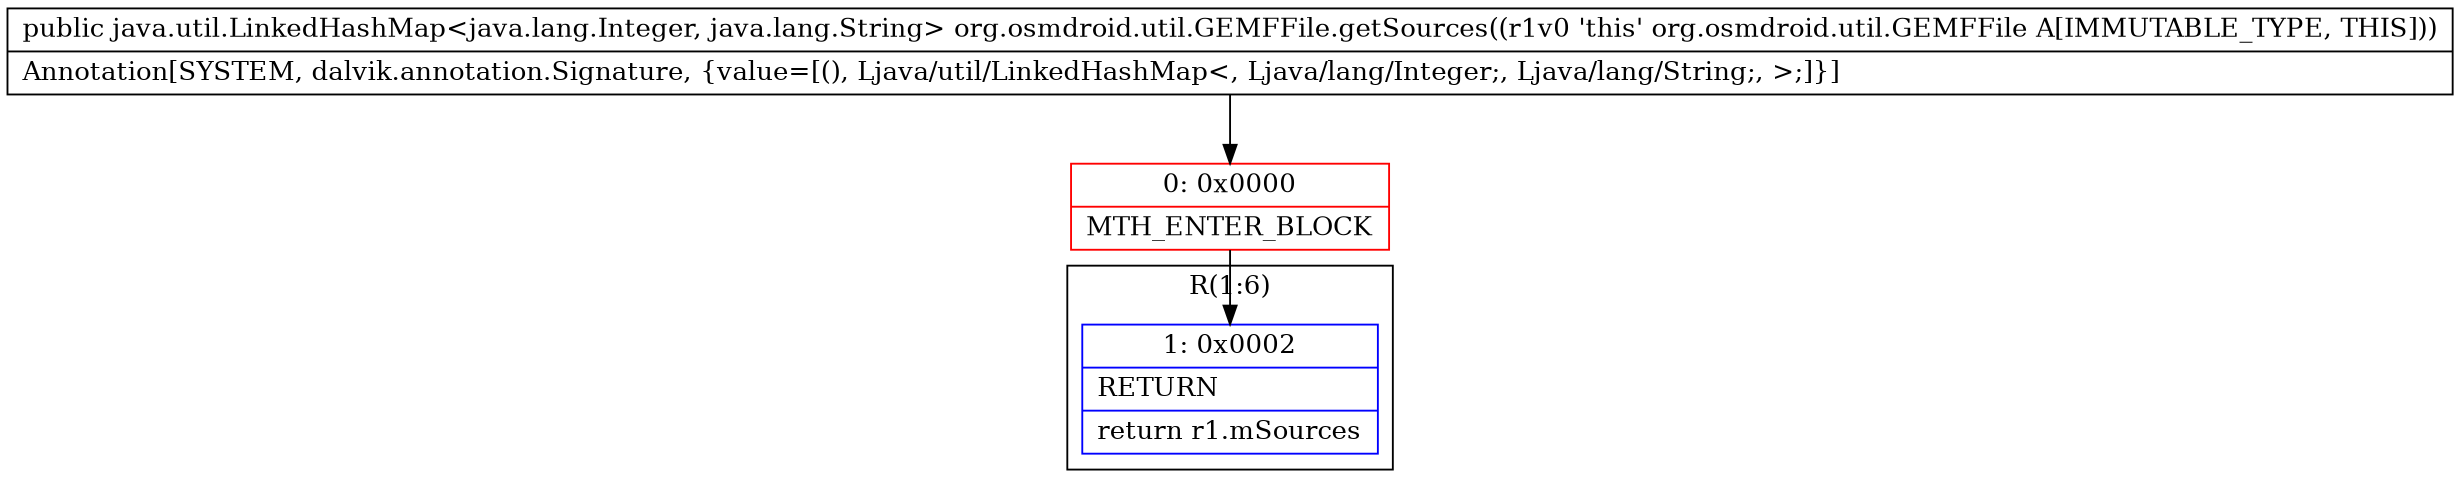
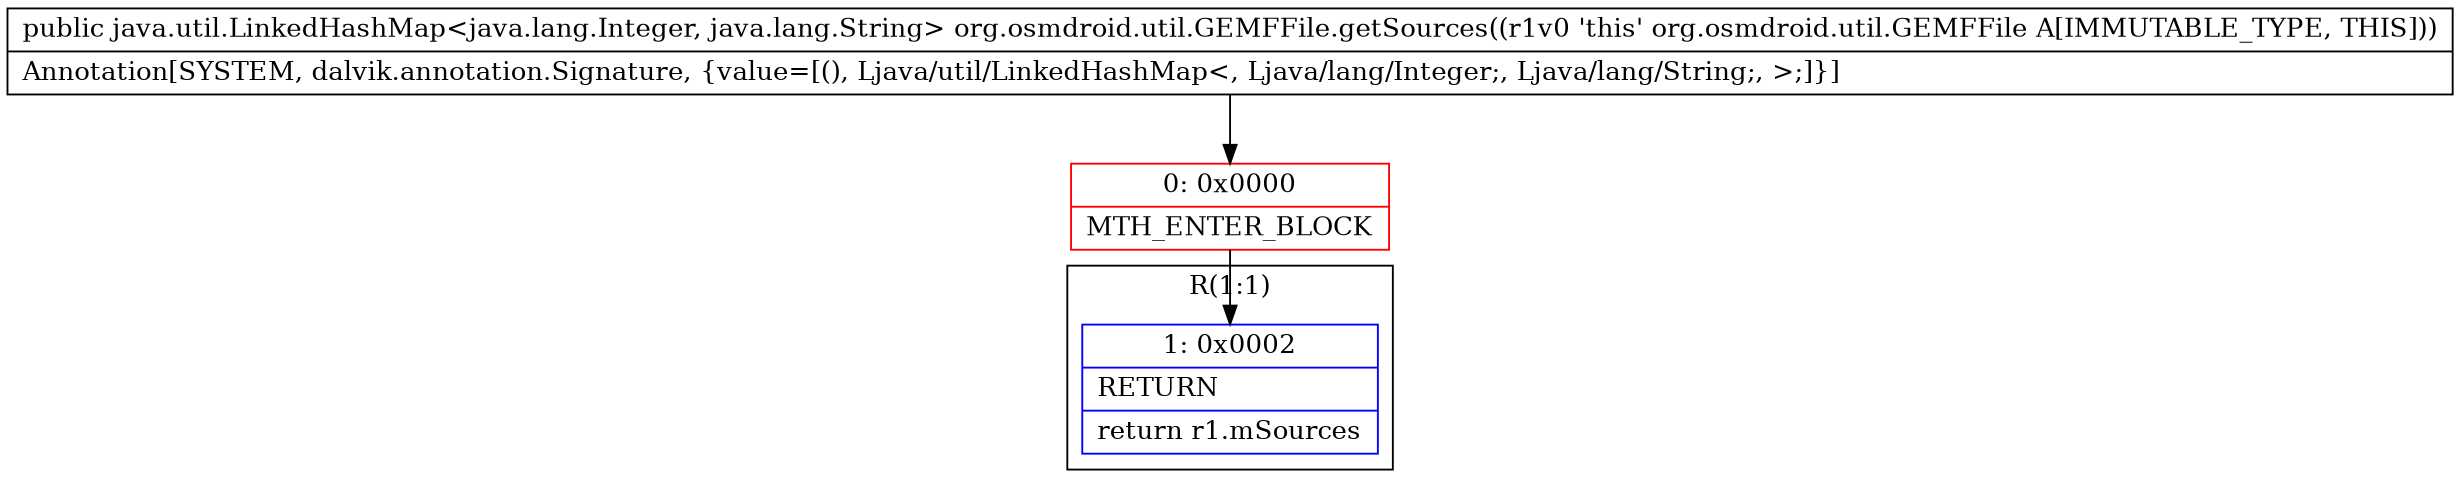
cluster "R(1:6)": label "R(1:6)" -> "R(1:1)"
